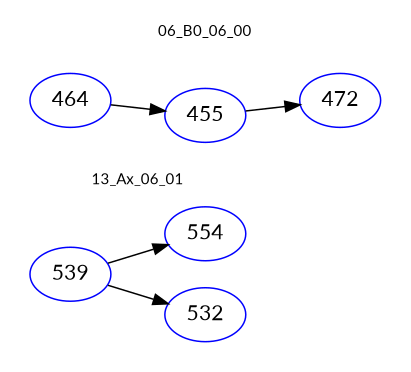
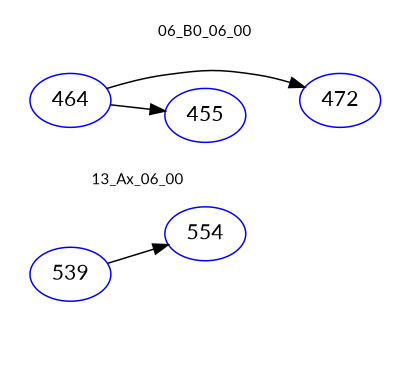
edge "455" -> "472": now "464" -> "472"
cluster "13_Ax_06_01": label "13_Ax_06_01" -> "13_Ax_06_00"
node "532": removed
